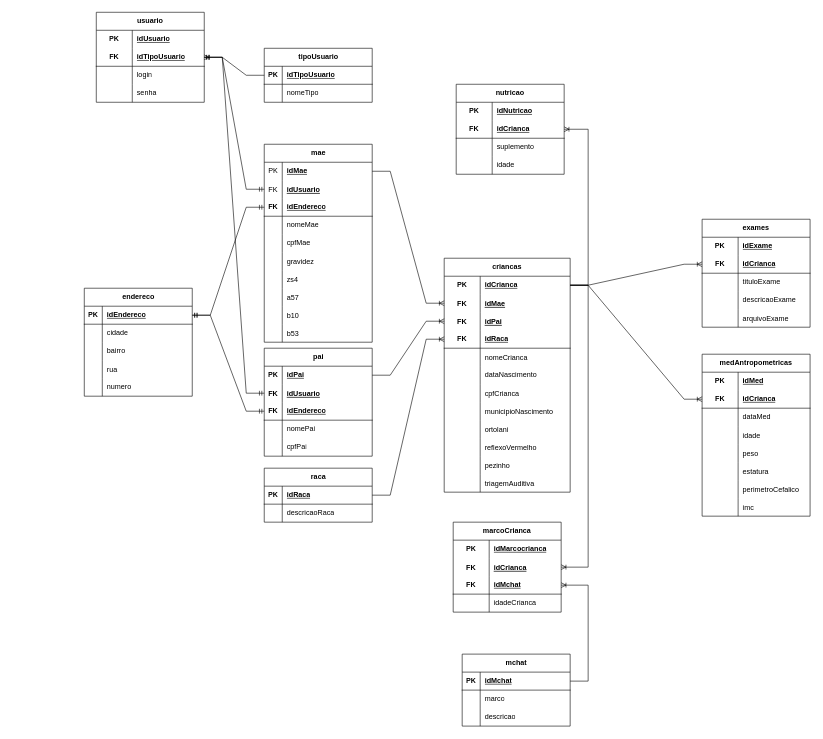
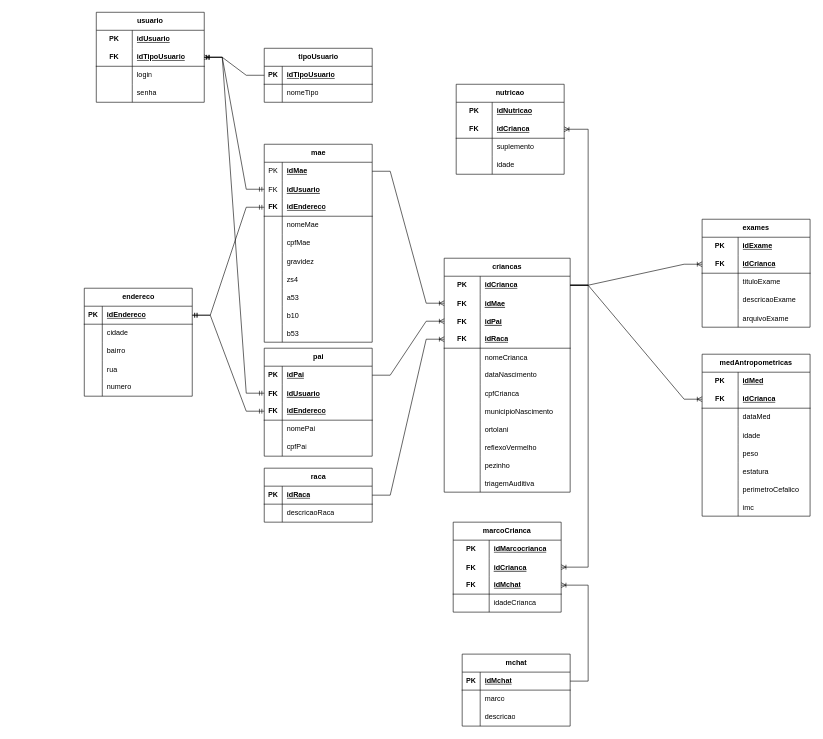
node "a57": label "a57" -> "a53"
